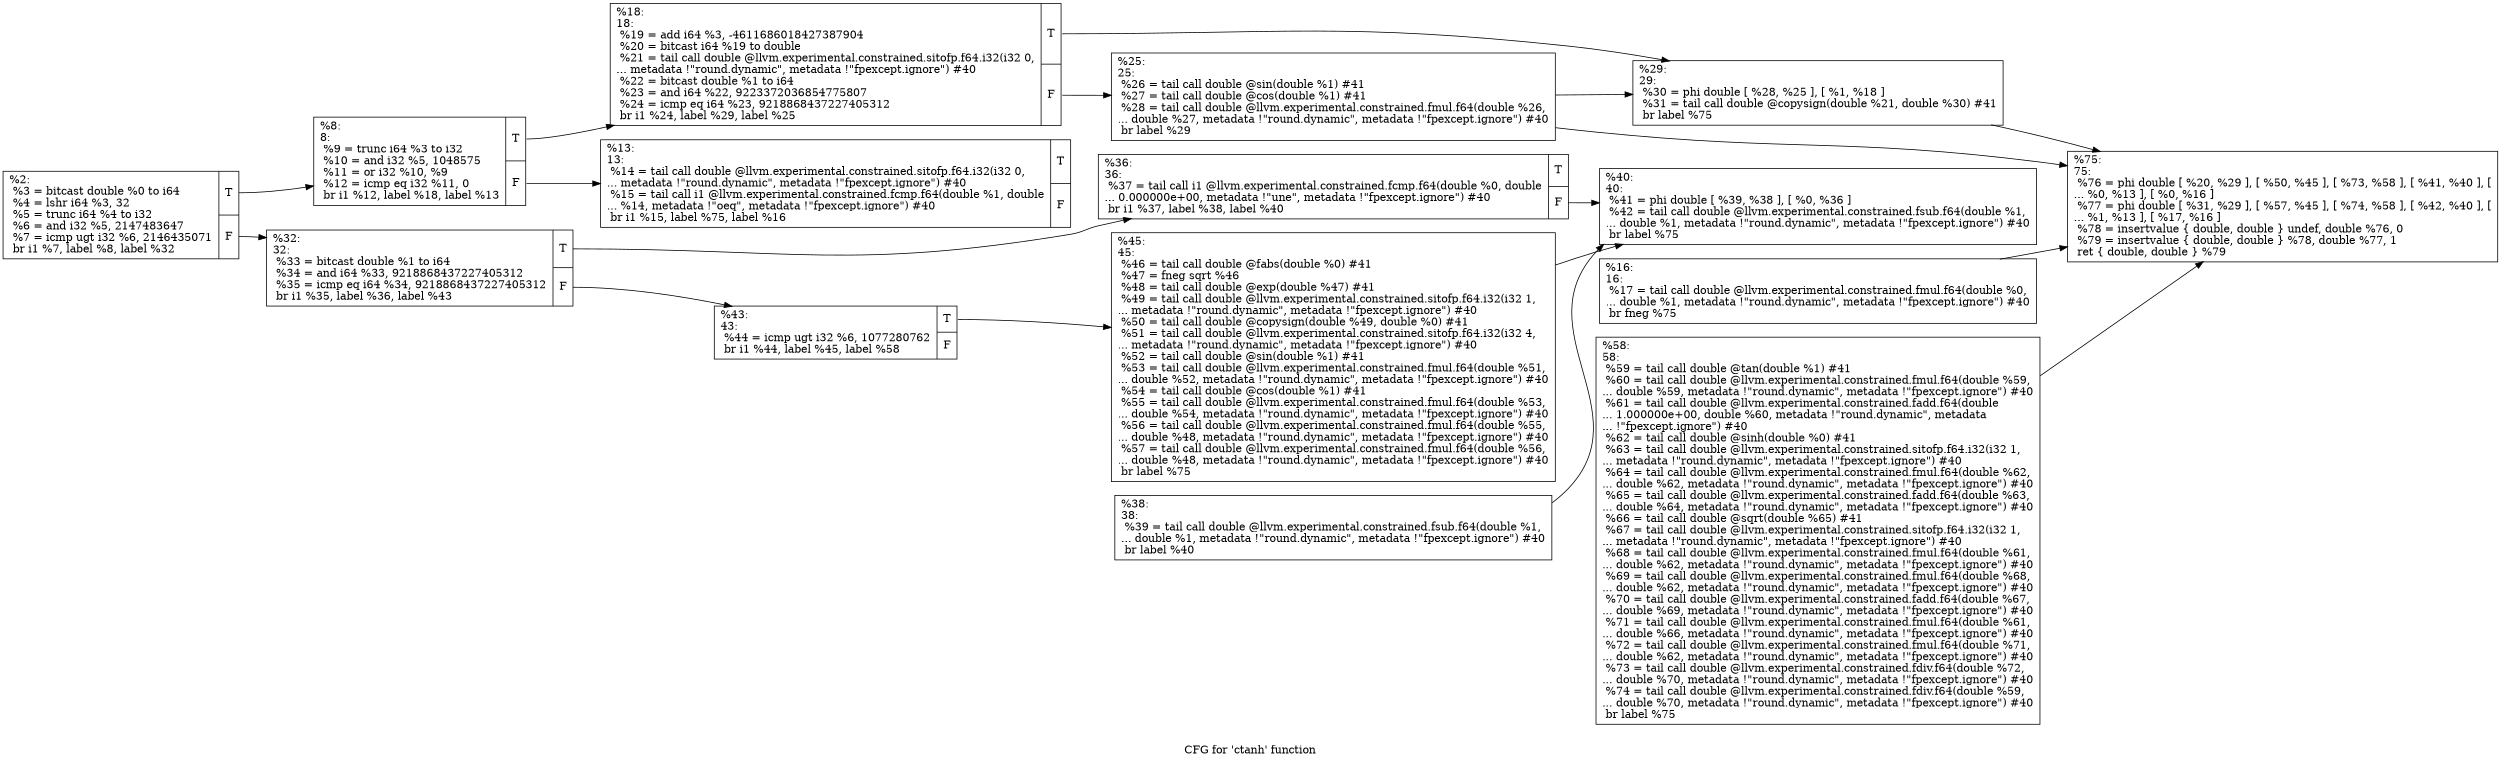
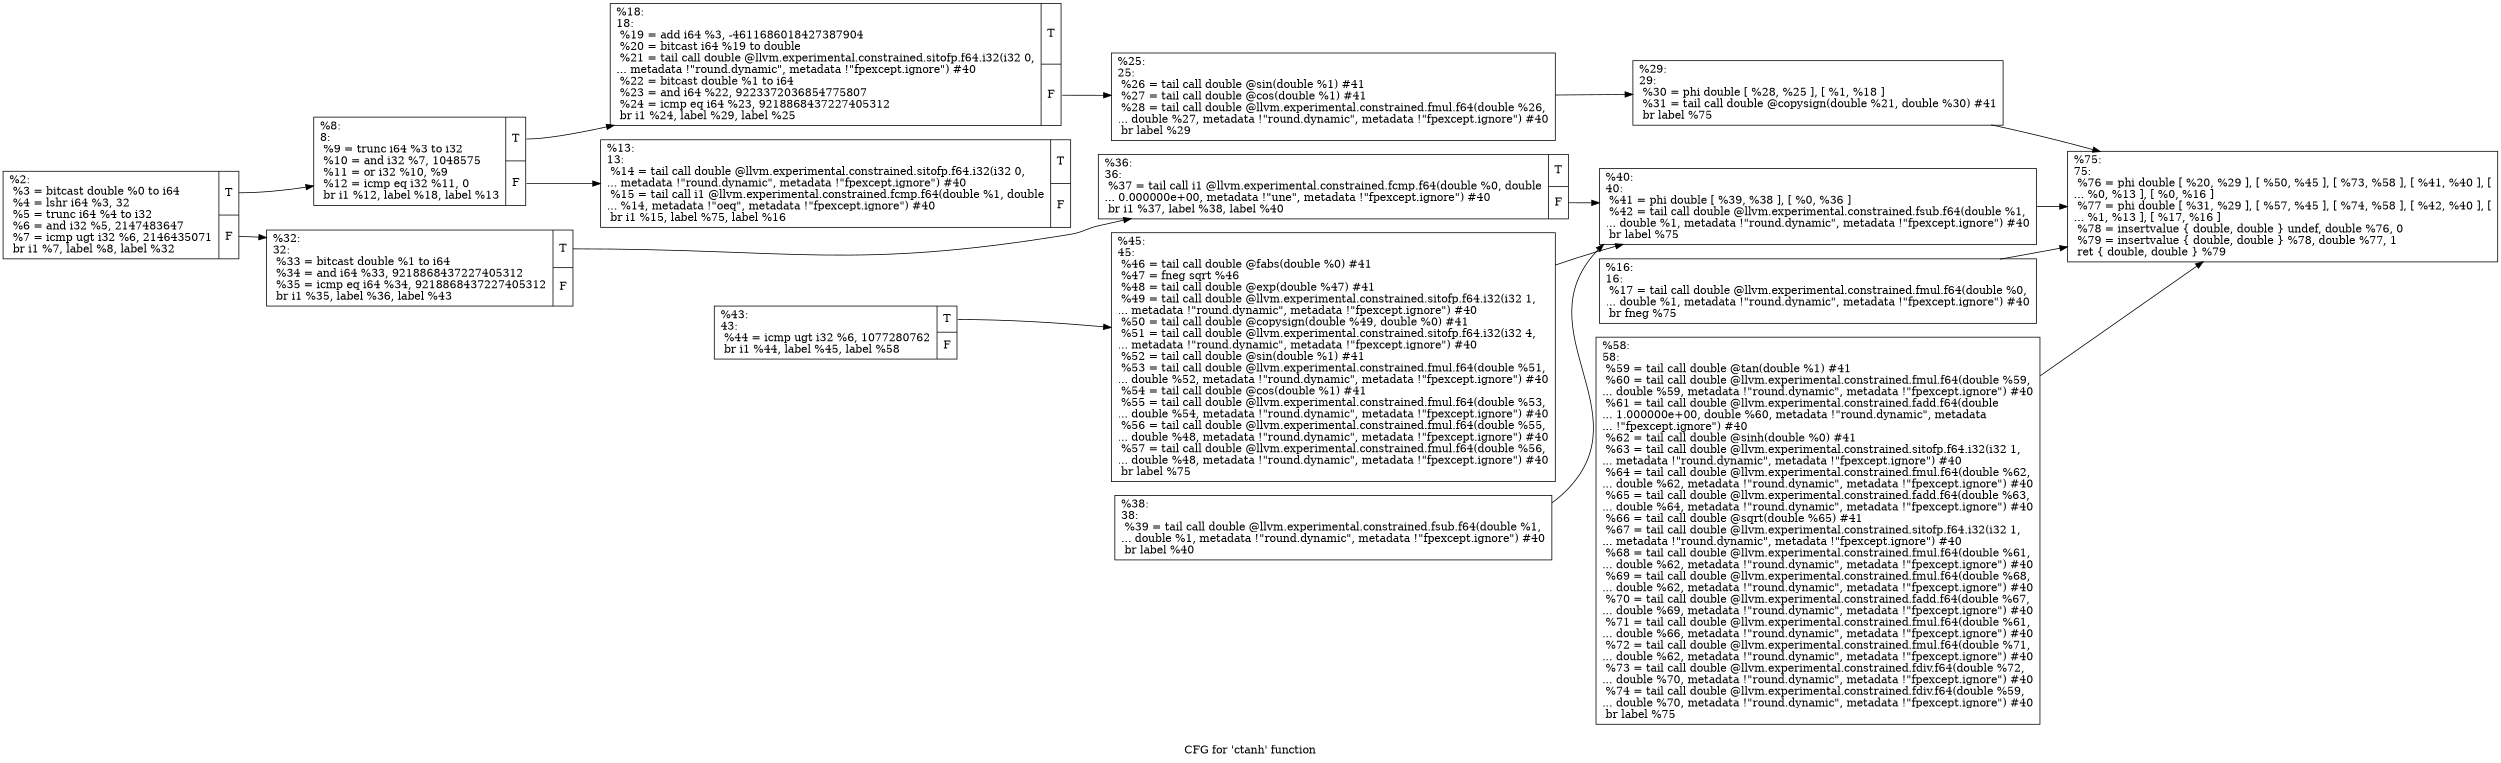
edge "%18:" -> "%29:": removed
edge "%25:" -> "%75:": now "%40:" -> "%75:"
node "%8:": text "%10 = and i32 %5, 1048575" -> "%10 = and i32 %7, 1048575"
edge "%32:" -> "%43:": removed
